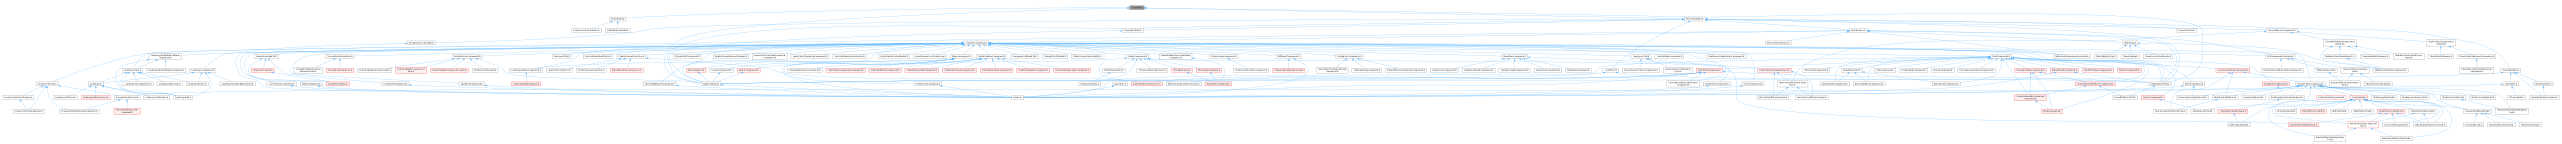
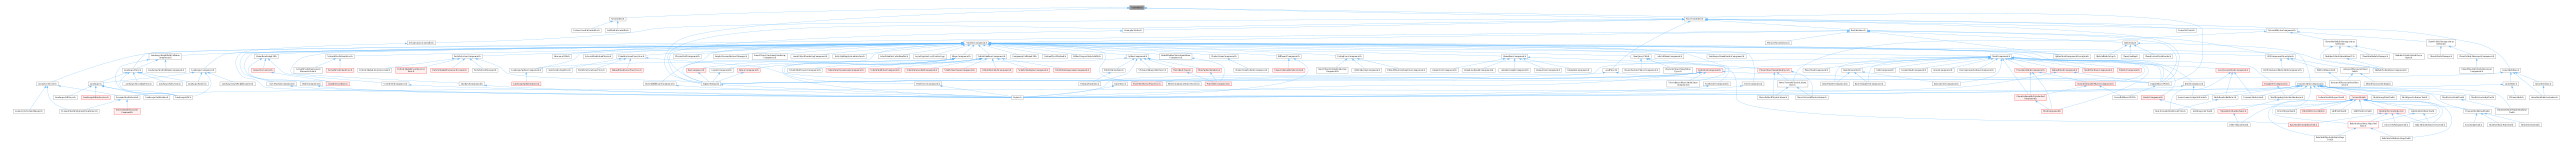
edge "DynamicMeshComponent.h" -> "BaseDynamicMeshComponent.h": now "DynamicMeshActor.h" -> "BaseDynamicMeshComponent.h"
node "GeometrySelectionChanges.h": removed
